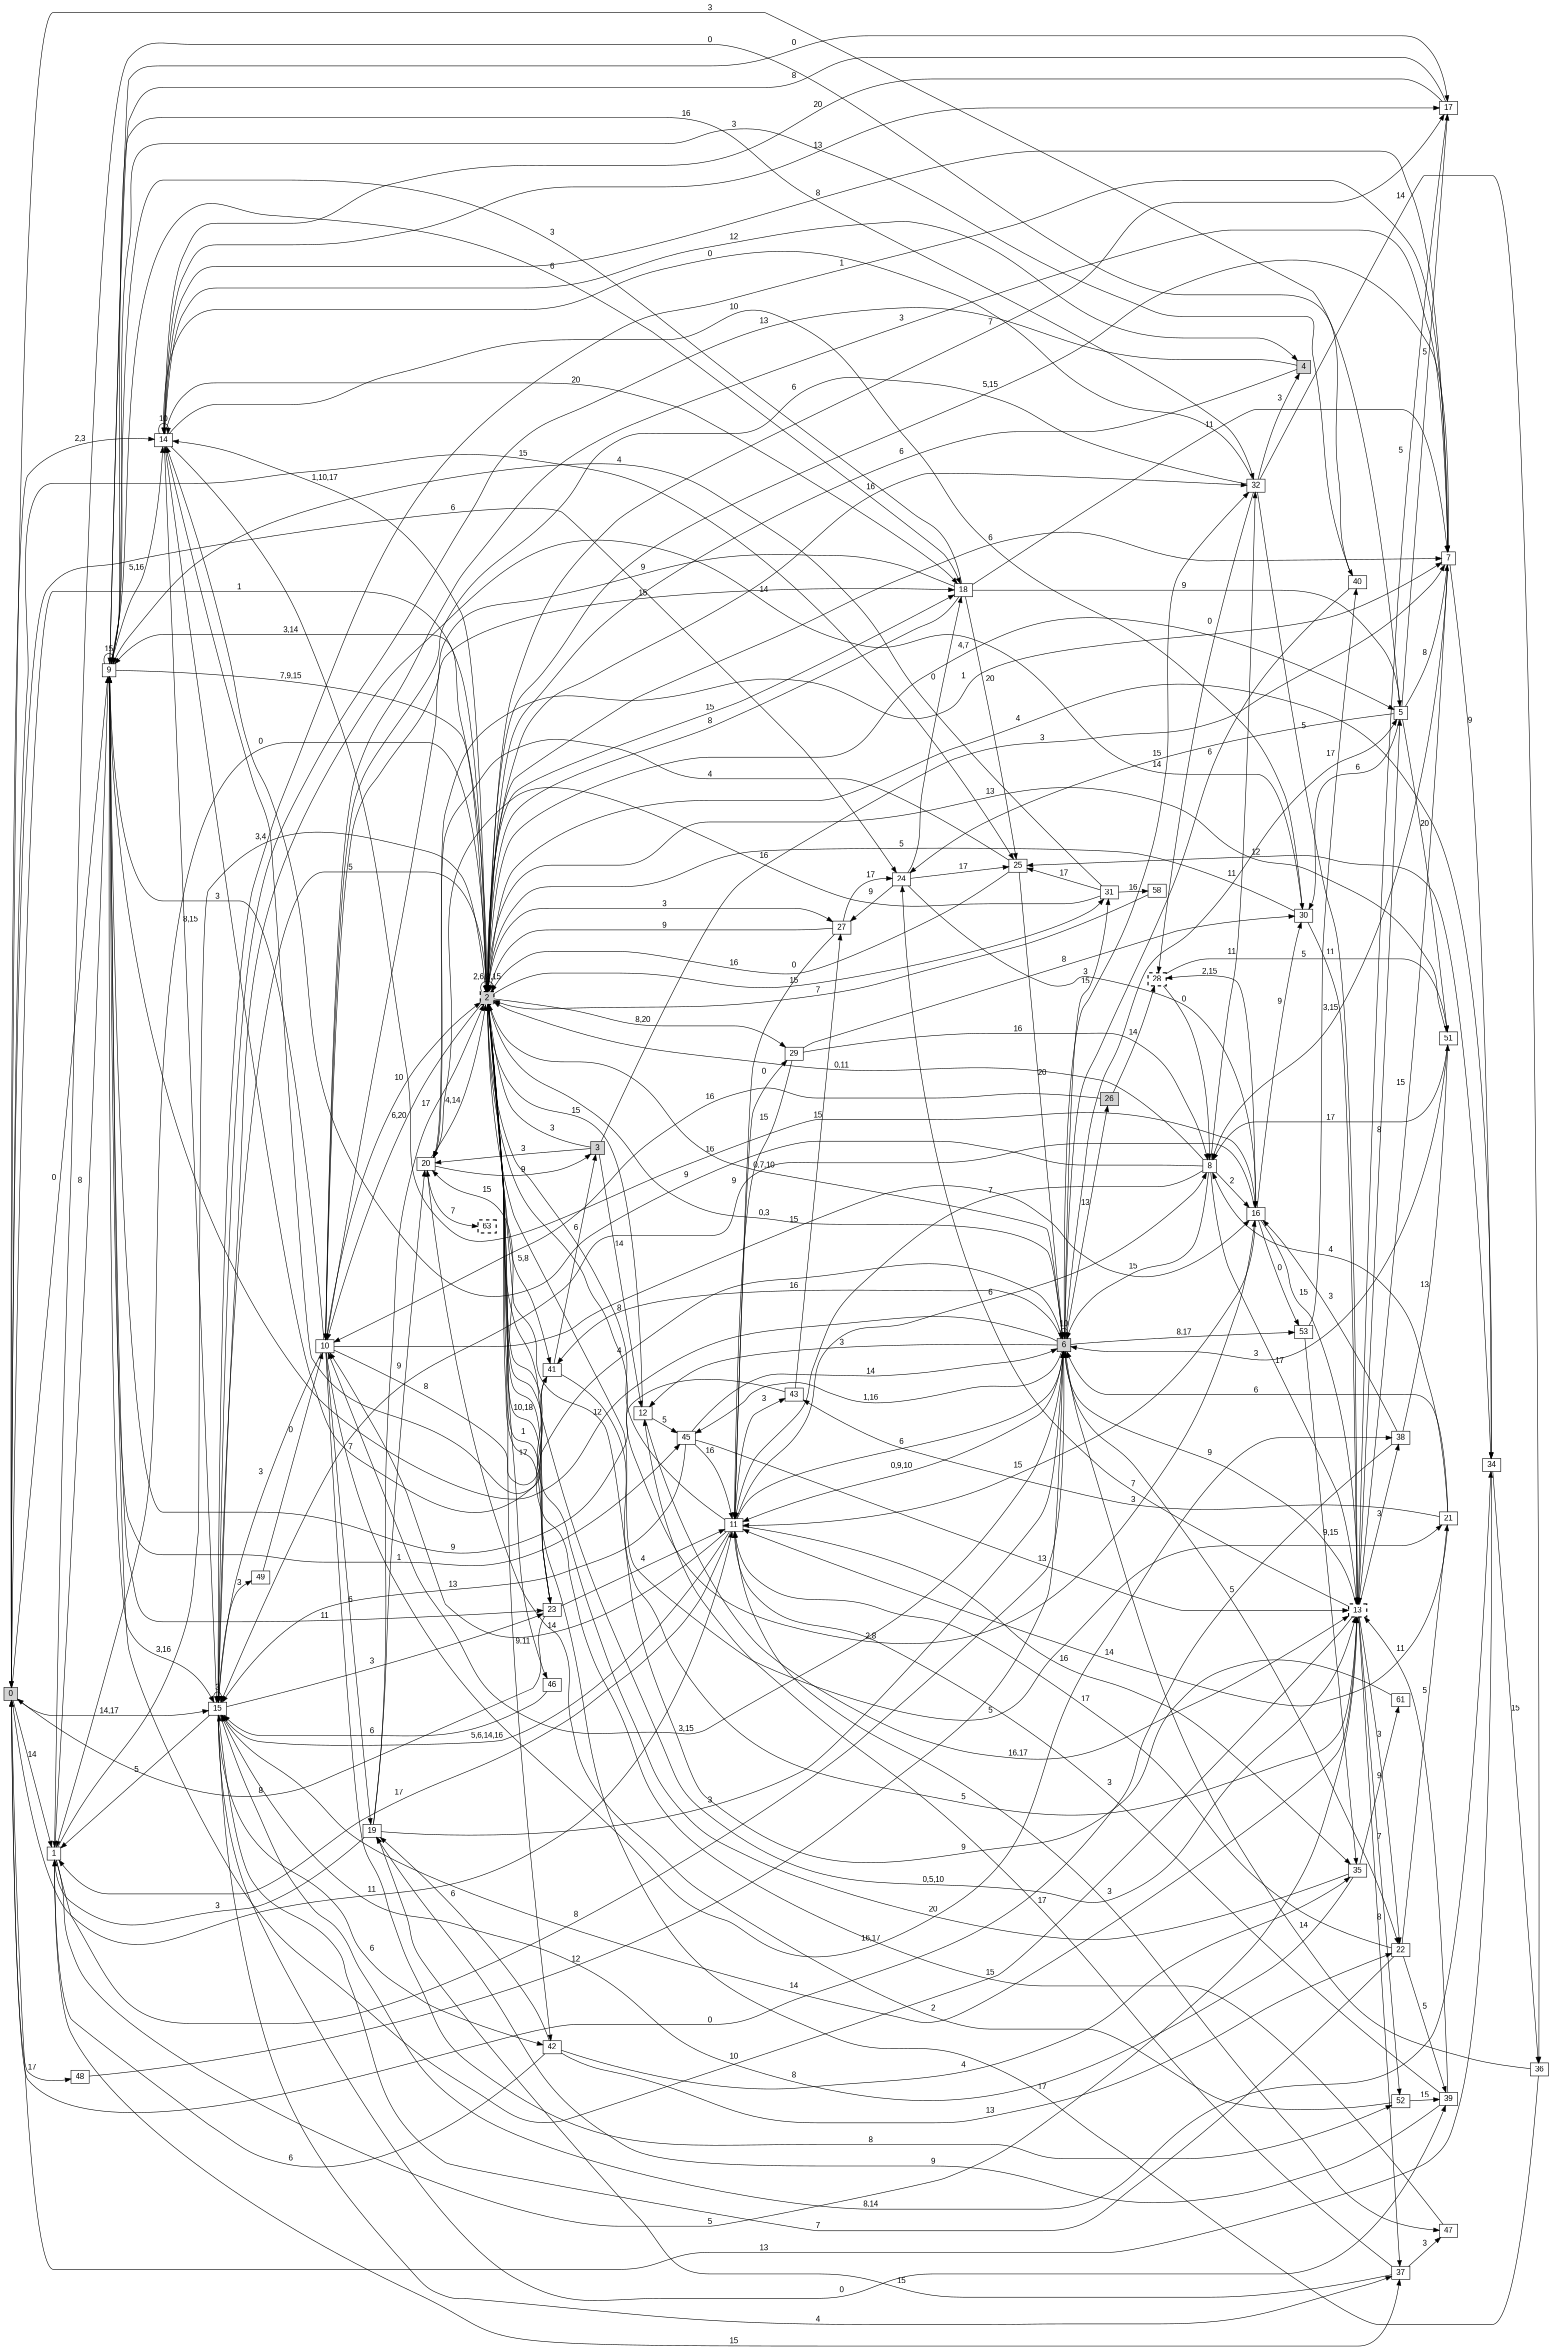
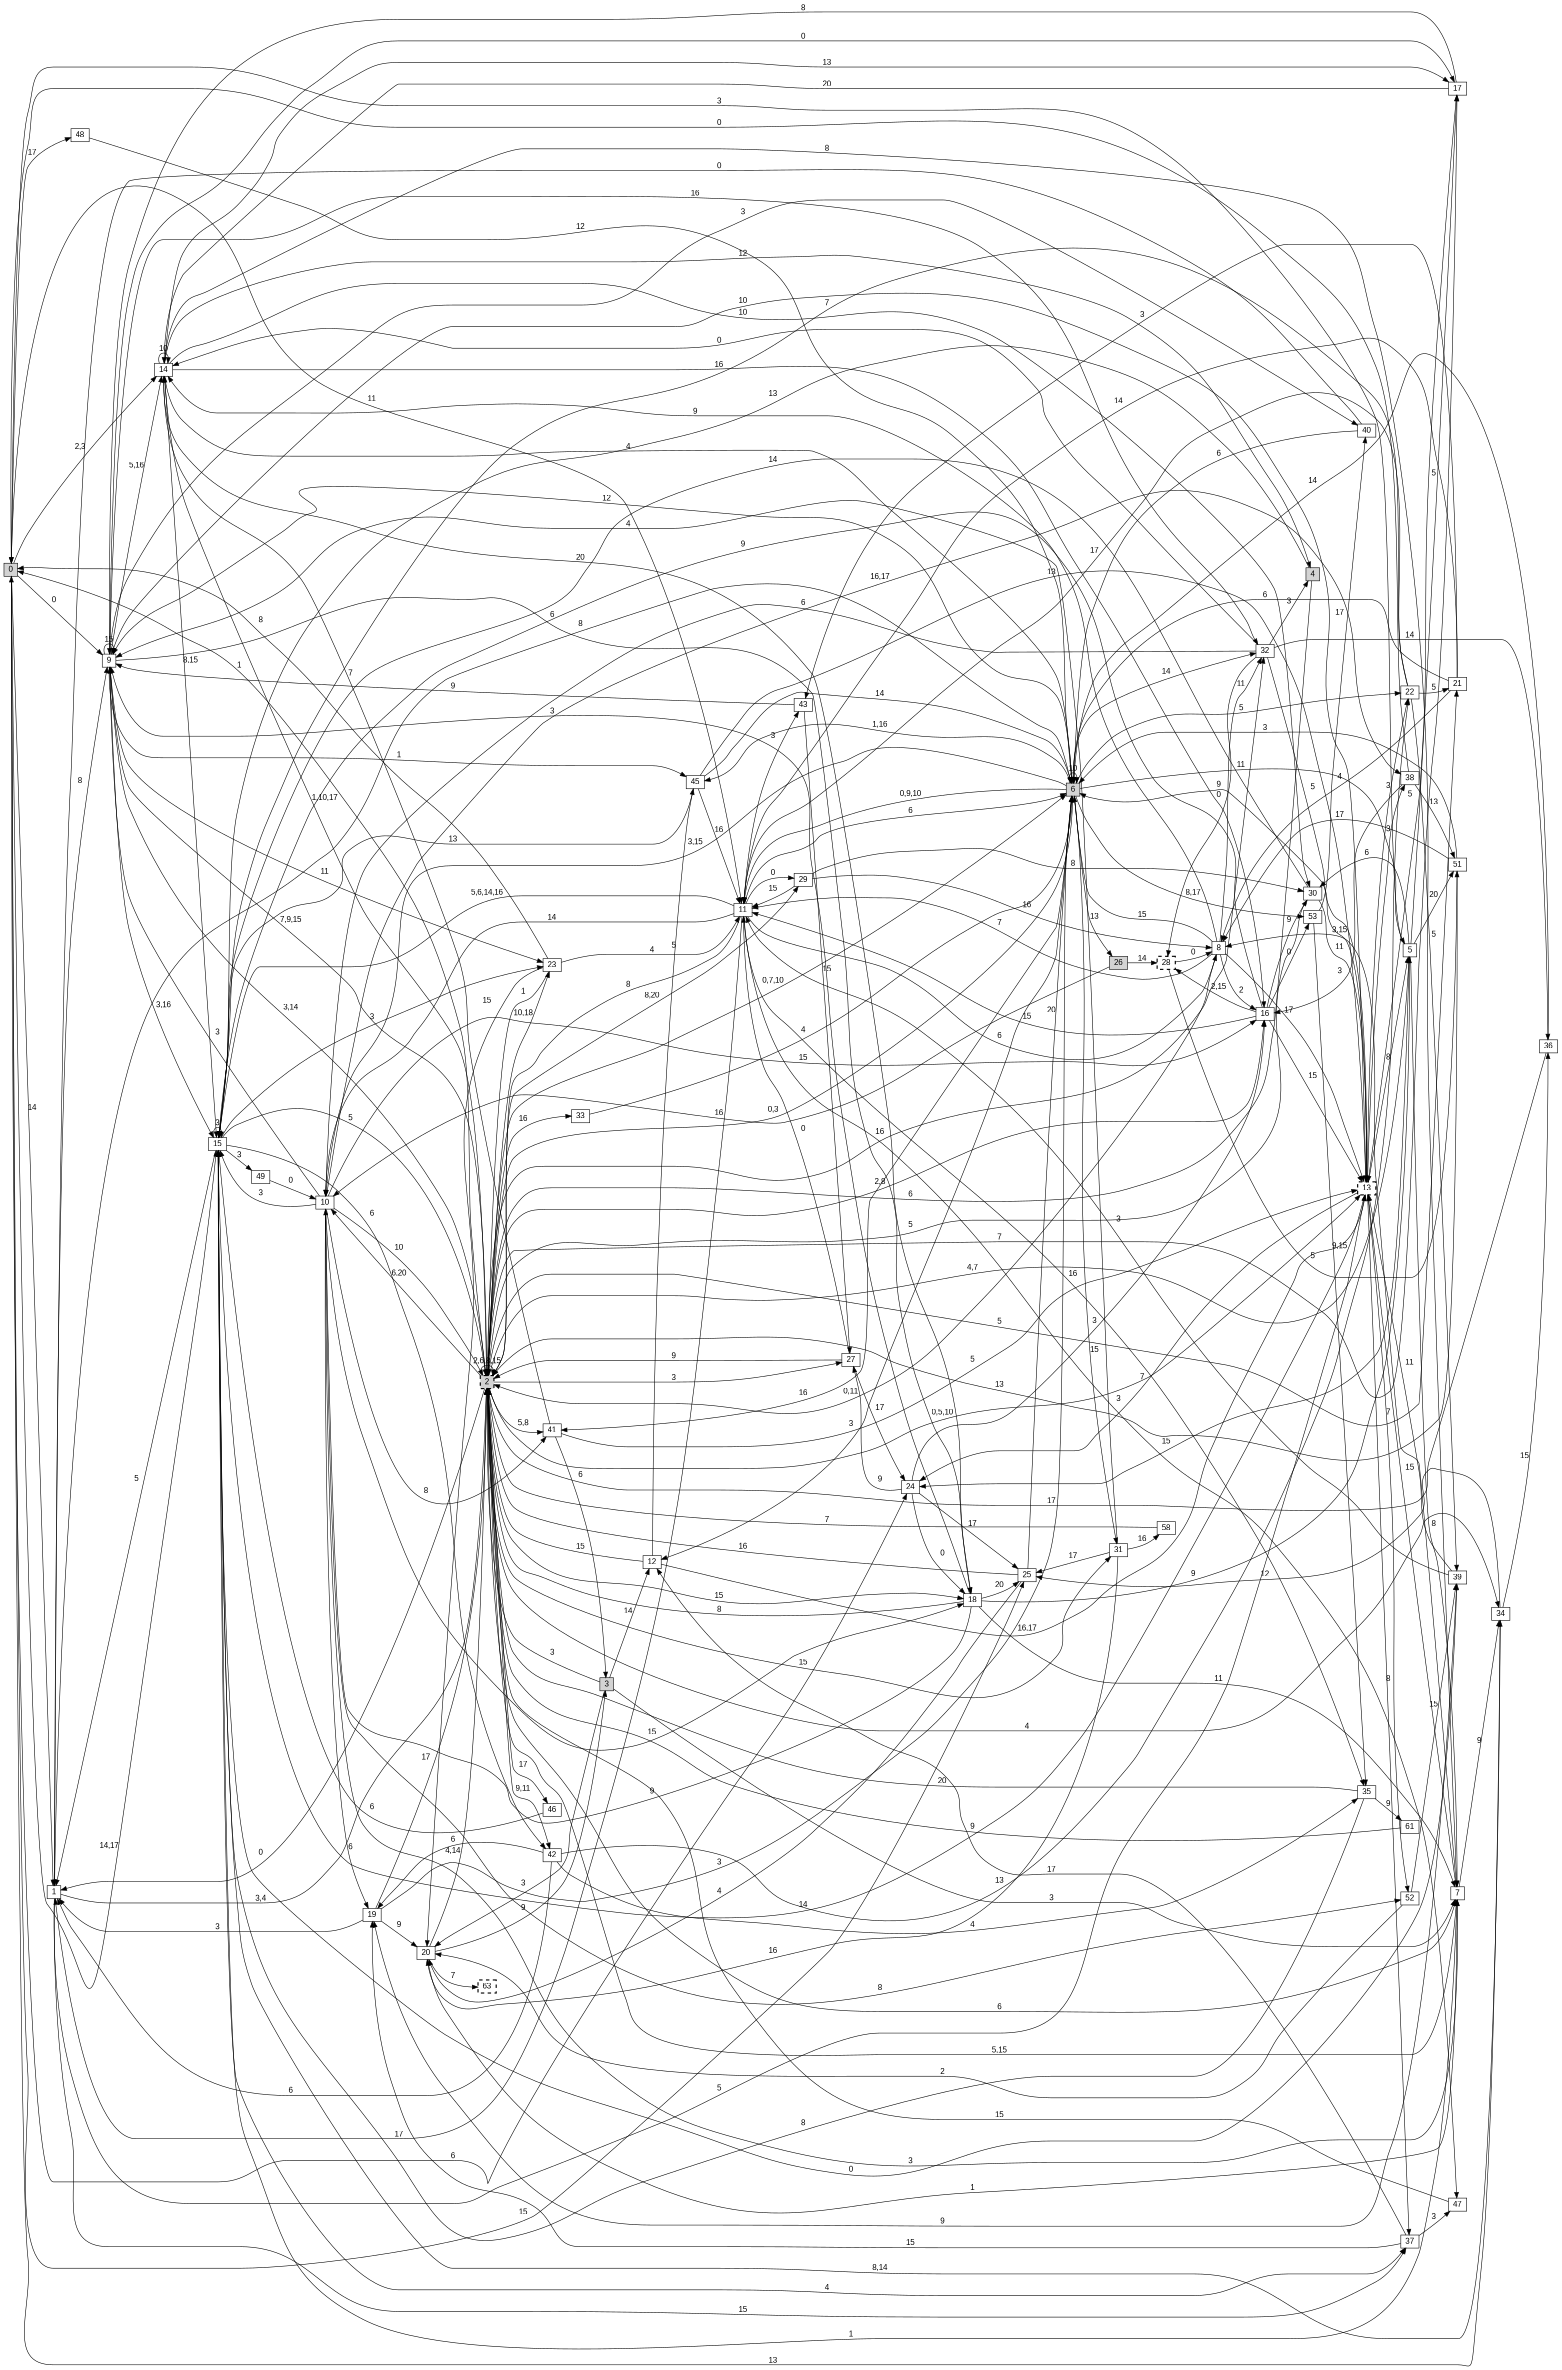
node "33": added
